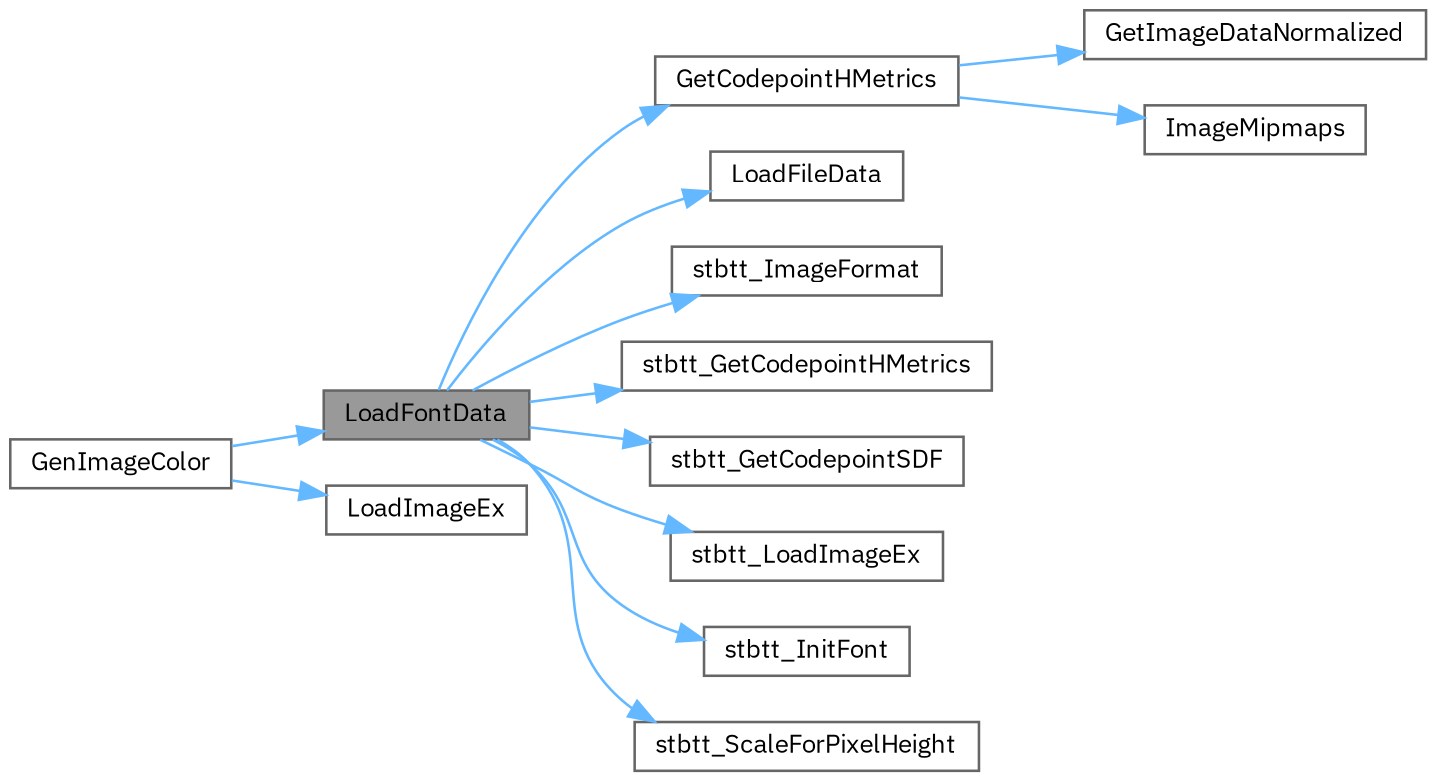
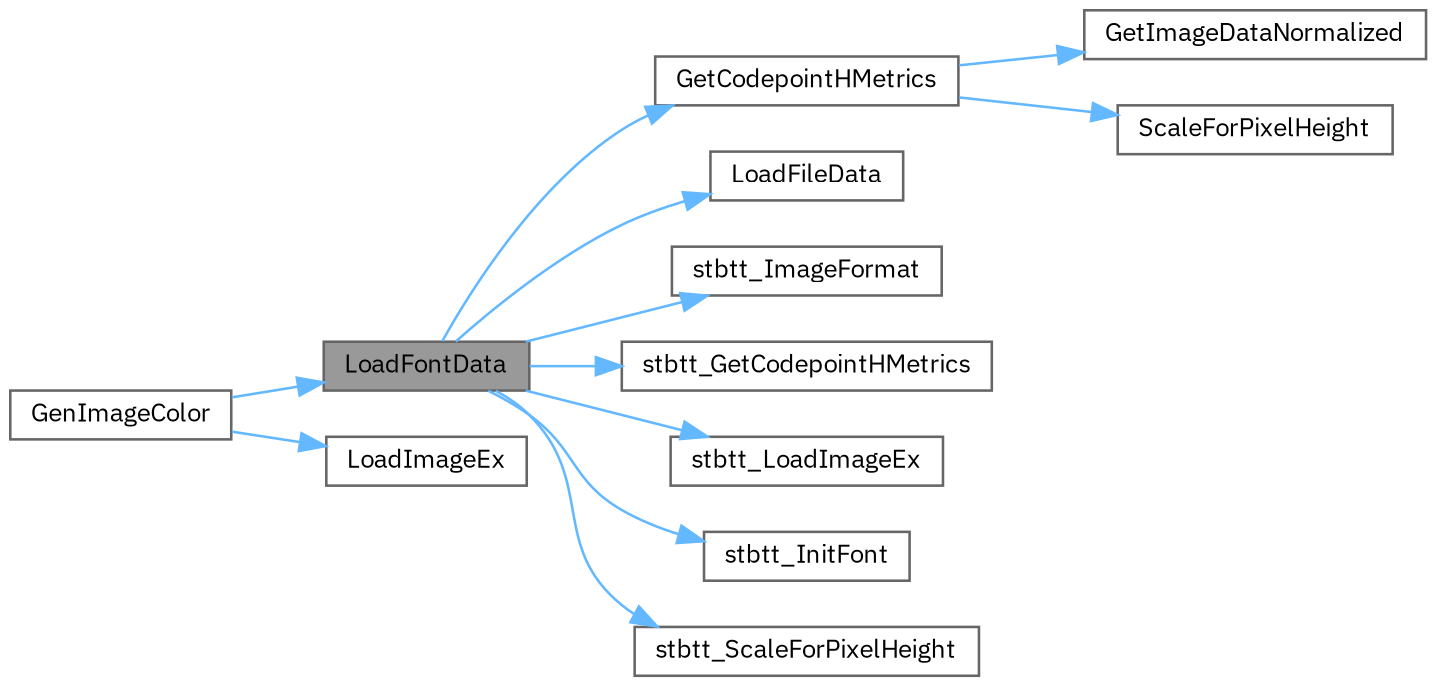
node "ImageMipmaps": label "ImageMipmaps" -> "ScaleForPixelHeight"
node "stbtt_GetCodepointSDF": removed
